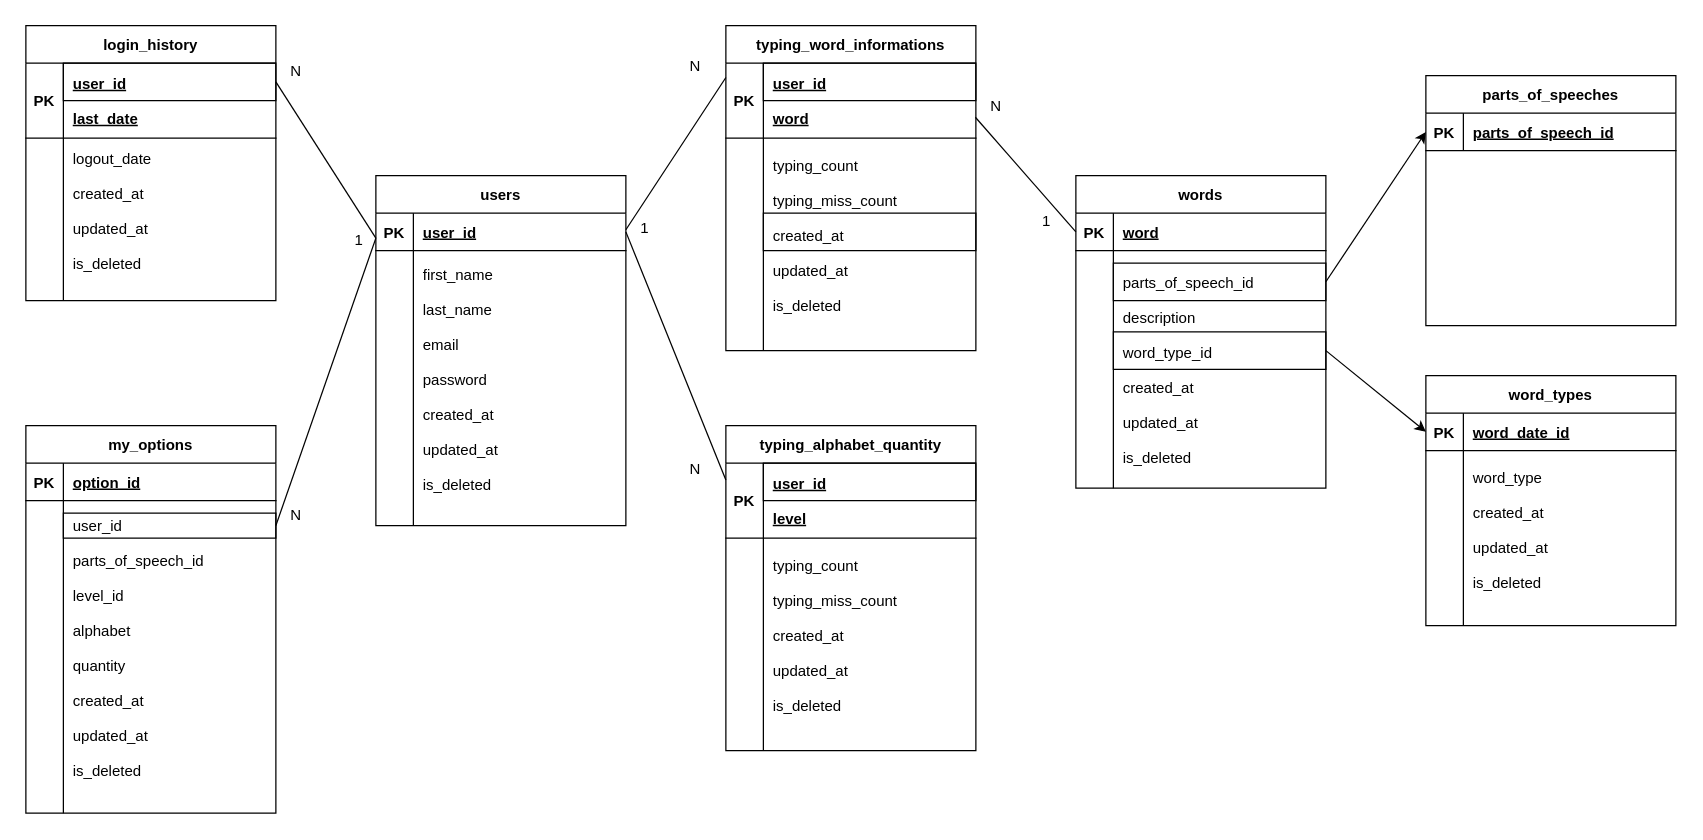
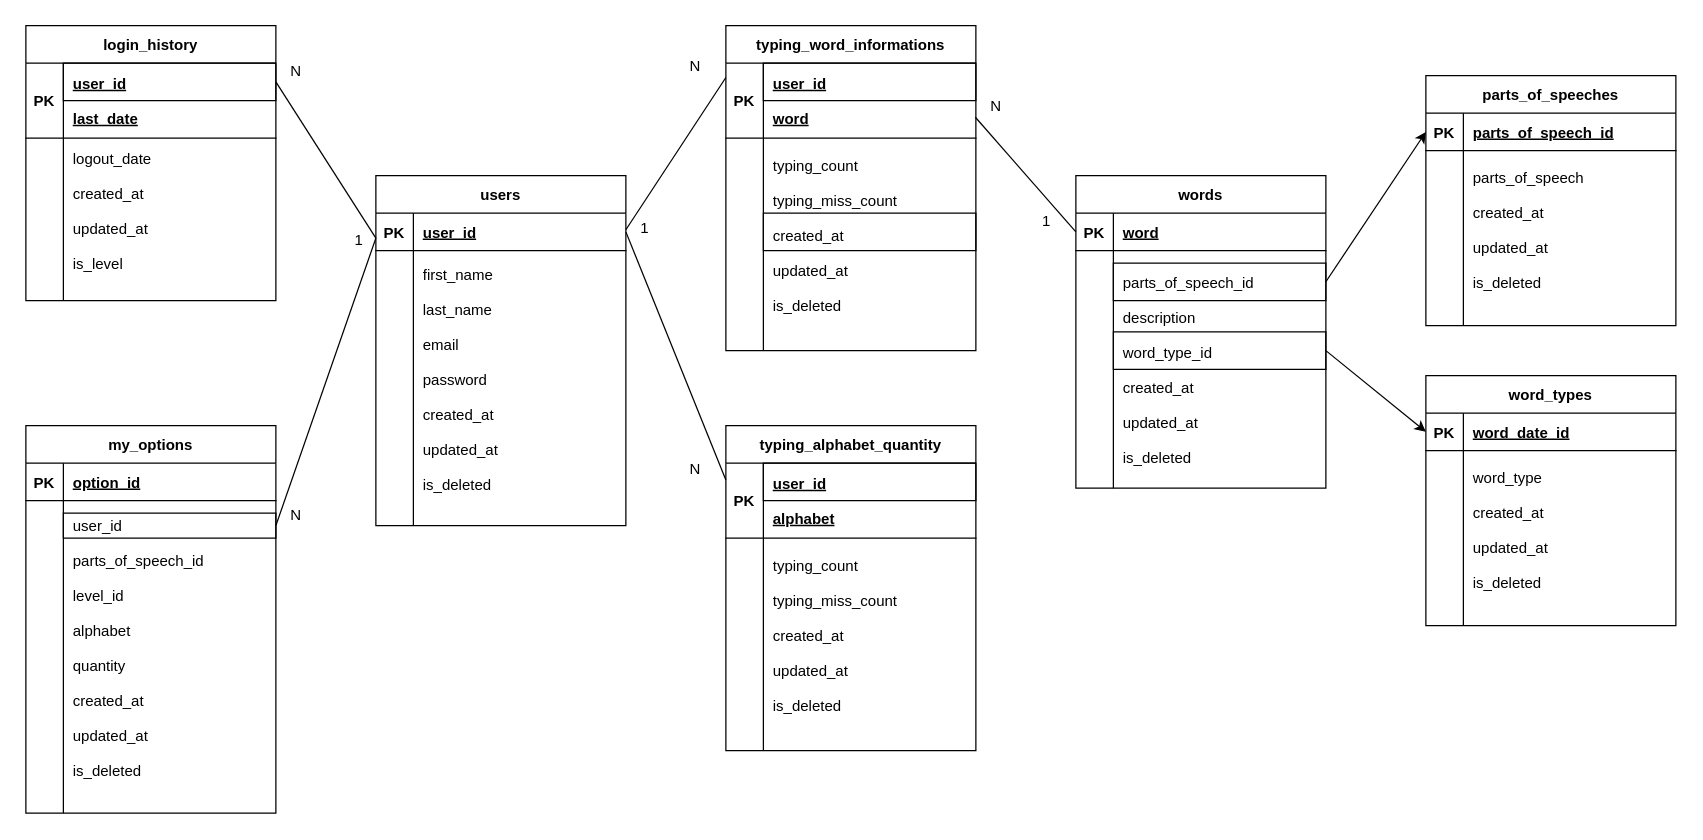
node "logout_date created_at updated_at is_deleted": label "logout_date created_at updated_at is_deleted" -> "logout_date created_at updated_at is_level"
node "parts_of_speech created_at updated_at is_deleted": added
node "user_id level": label "user_id level" -> "user_id alphabet"
